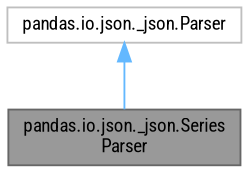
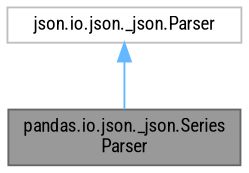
node "pandas.io.json._json.Parser": label "pandas.io.json._json.Parser" -> "json.io.json._json.Parser"
